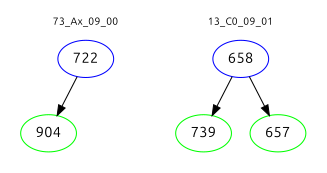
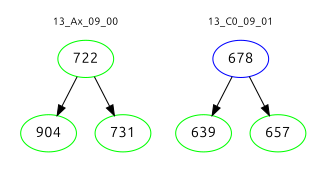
cluster "73_Ax_09_00": label "73_Ax_09_00" -> "13_Ax_09_00"
node "722": color blue -> green
node "658": label "658" -> "678"
node "731": added
node "739": label "739" -> "639"
